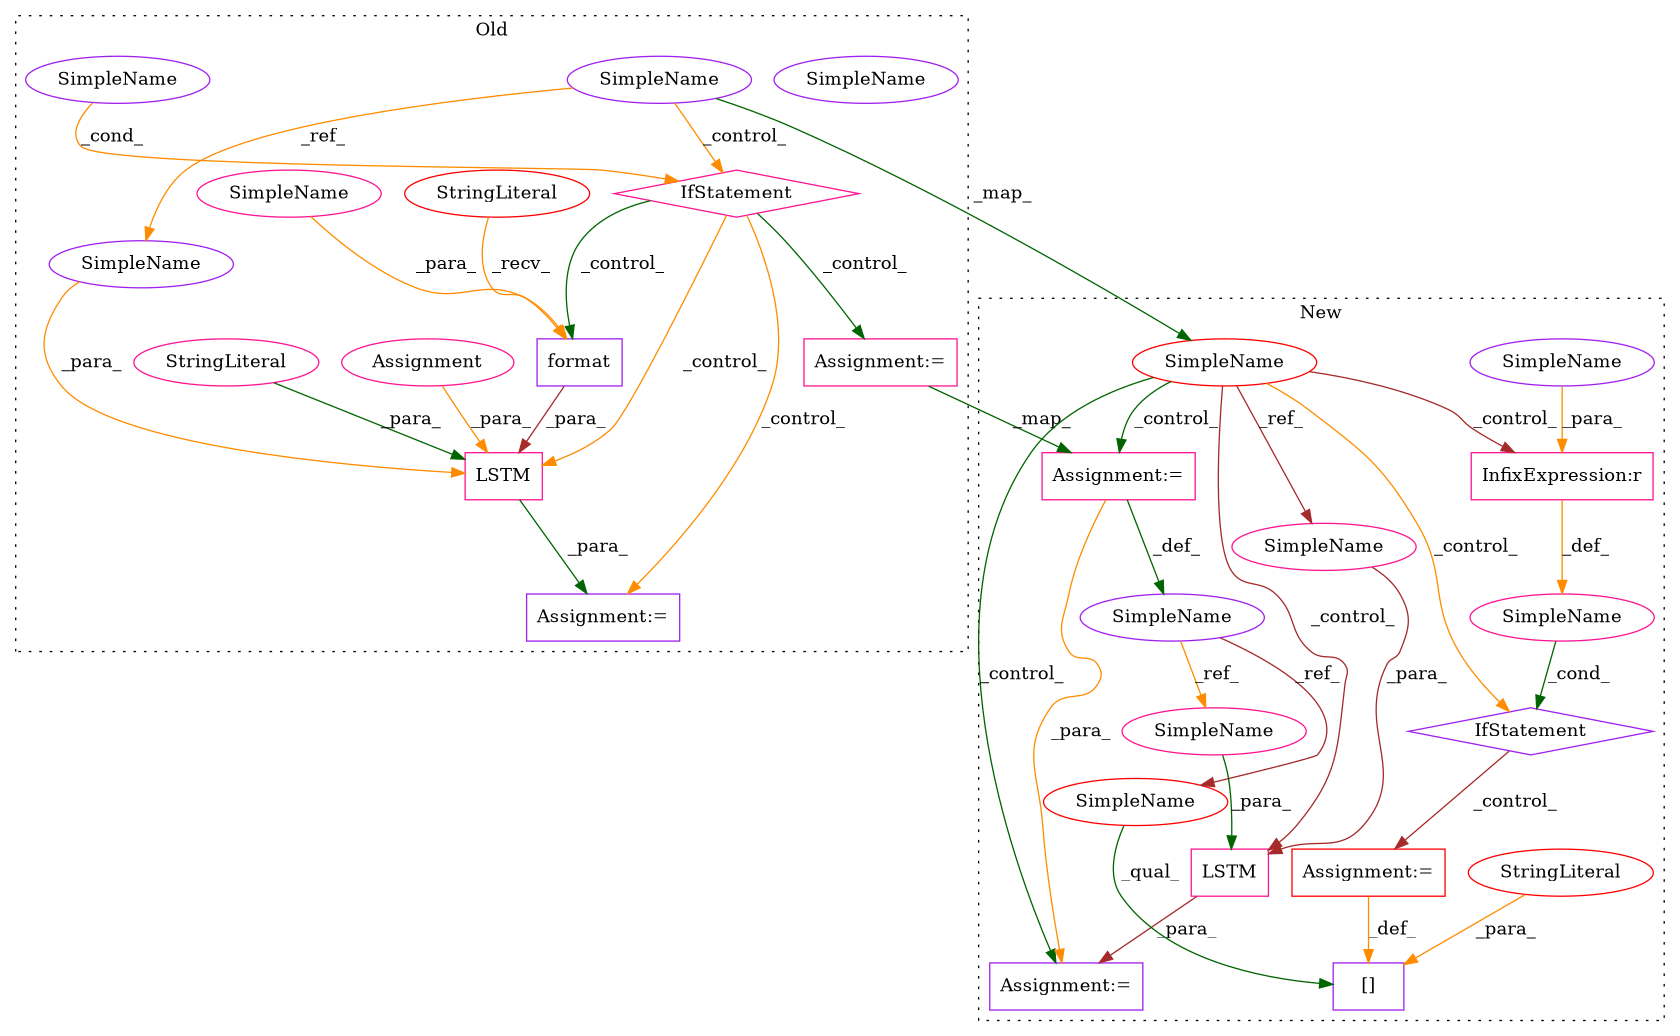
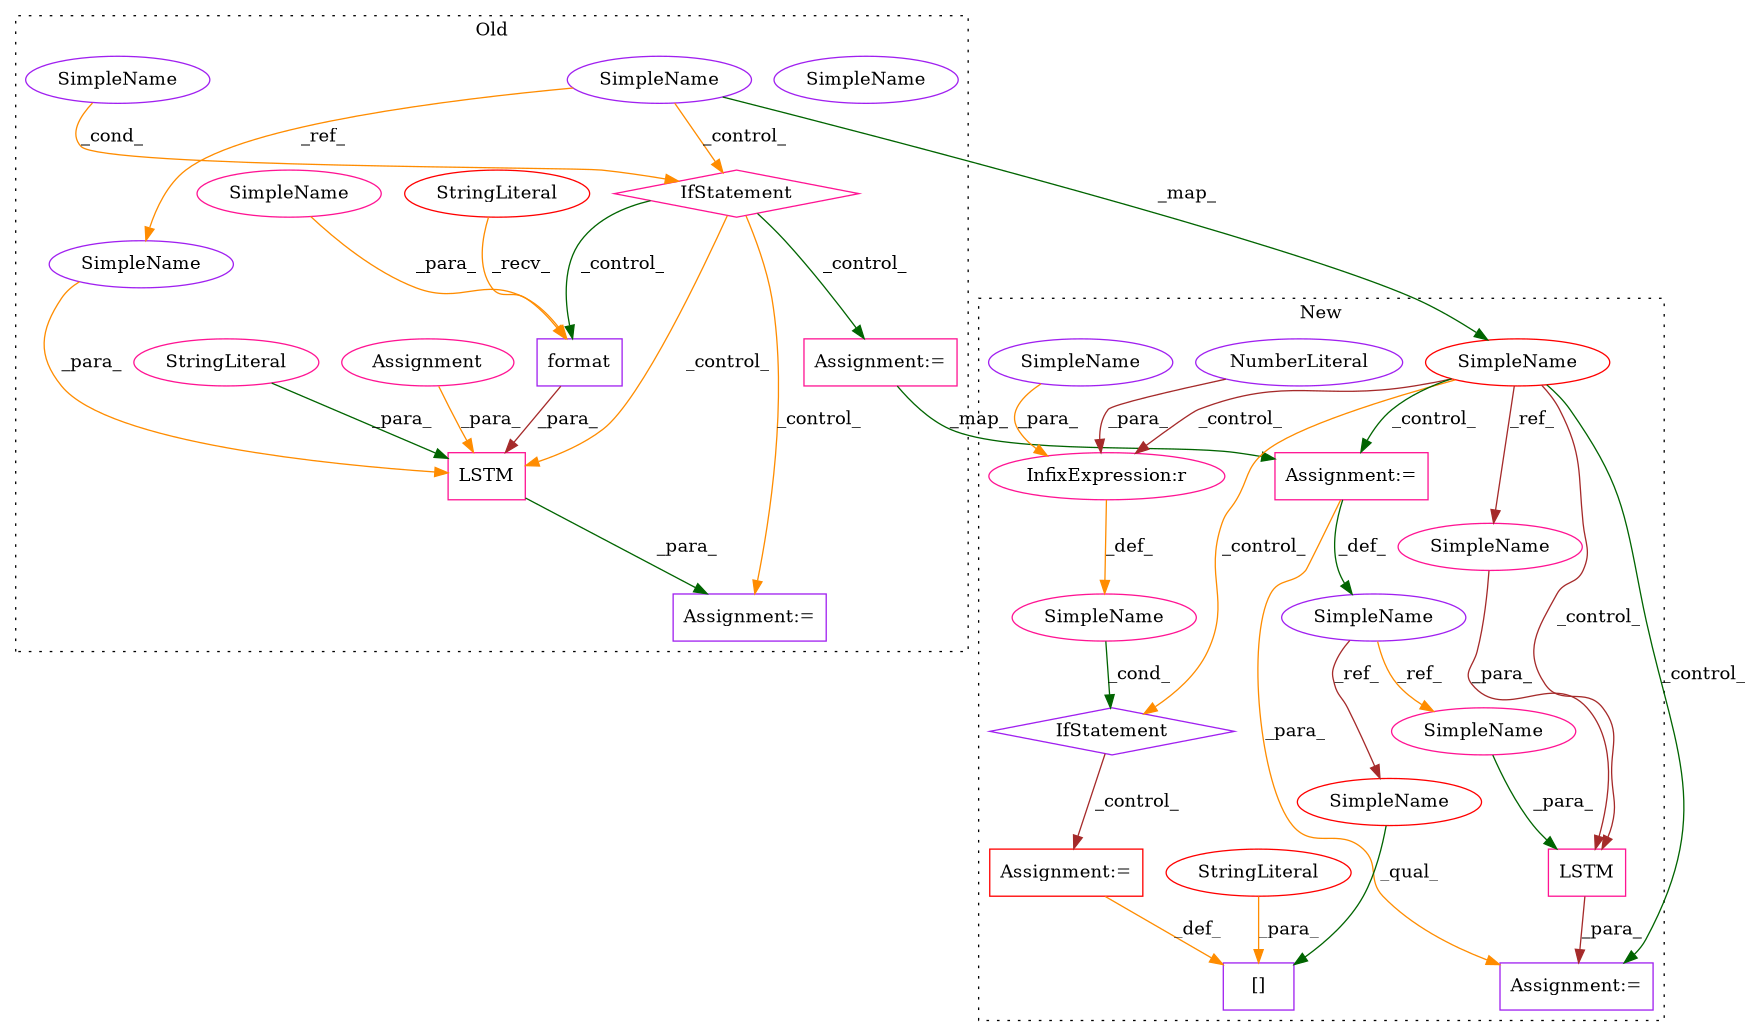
node "NumberLiteral": added
node "InfixExpression:r": shape box -> ellipse
